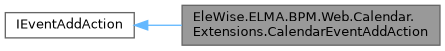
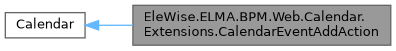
node "IEventAddAction": label "IEventAddAction" -> "Calendar"
